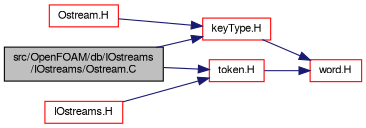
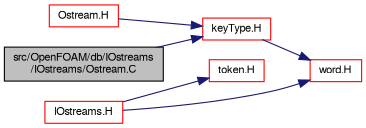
edge "src/OpenFOAM/db/IOstreams /IOstreams/Ostream.C" -> "token.H": removed
edge "token.H" -> "word.H": now "IOstreams.H" -> "word.H"
